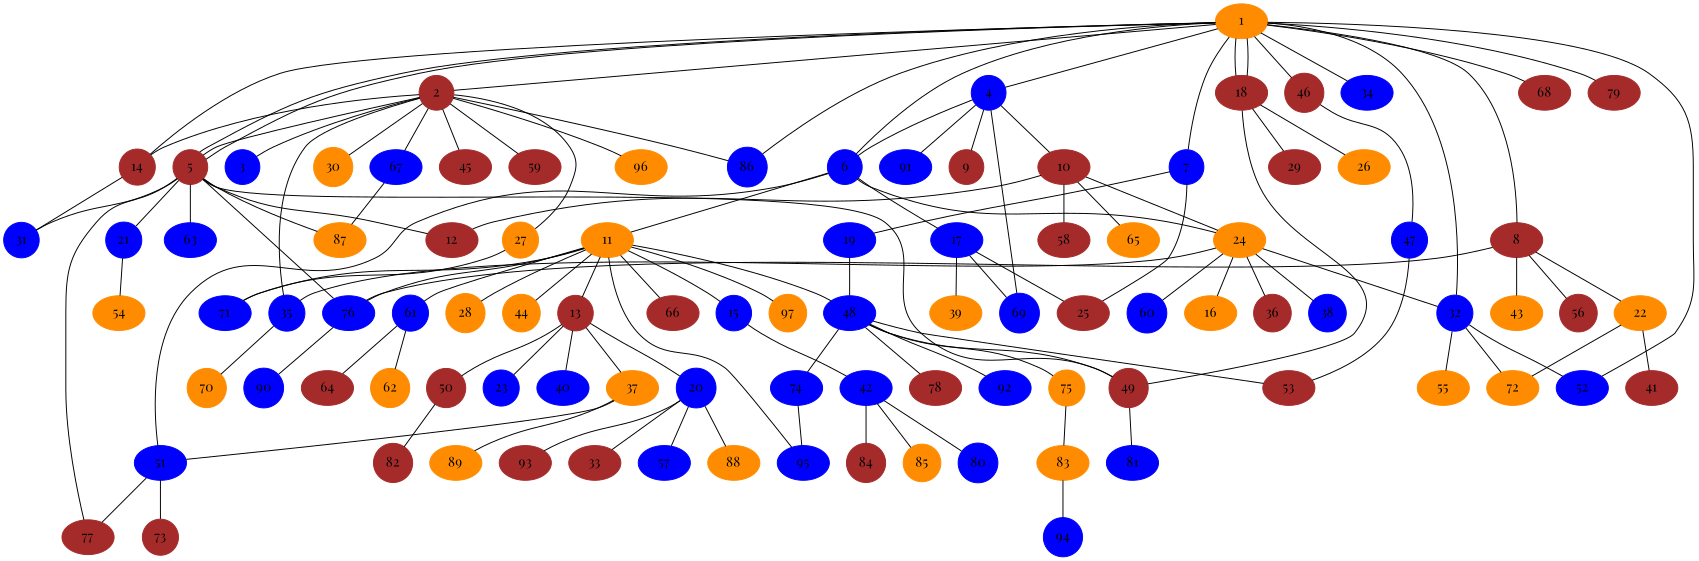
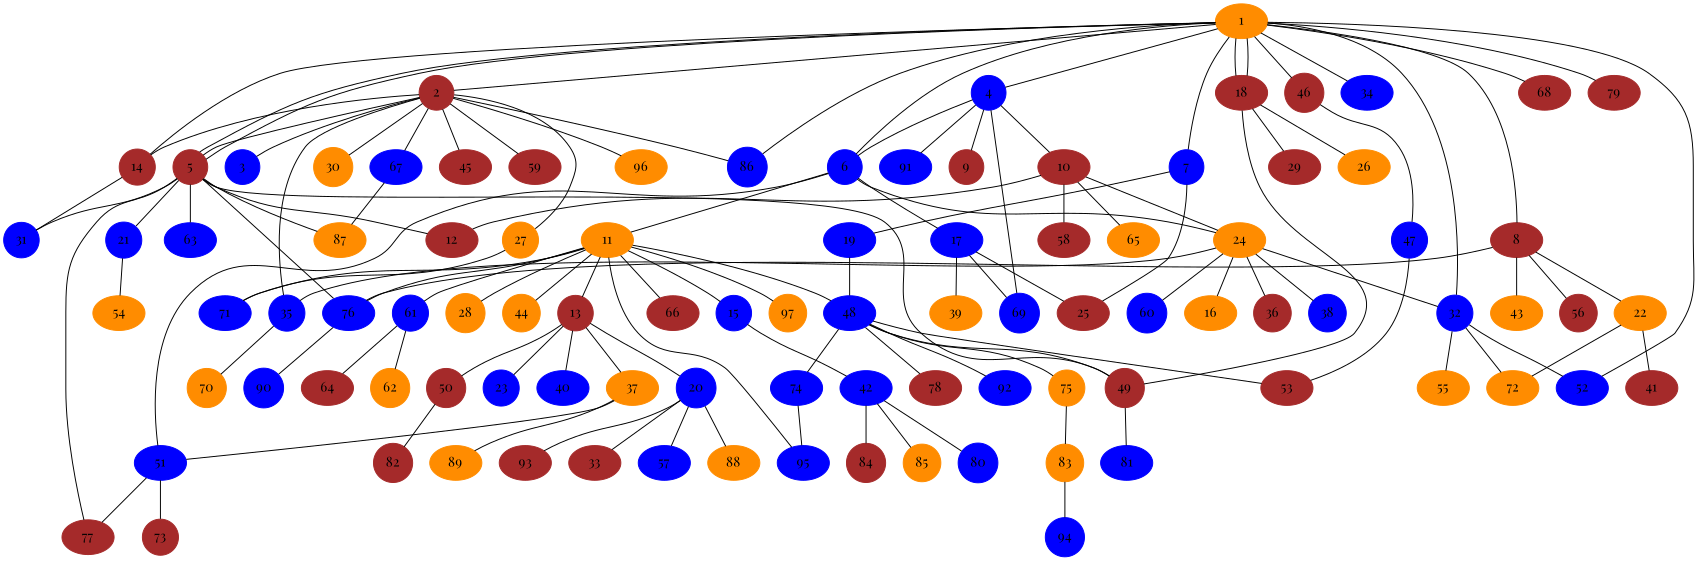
node "83": shape ellipse -> circle
